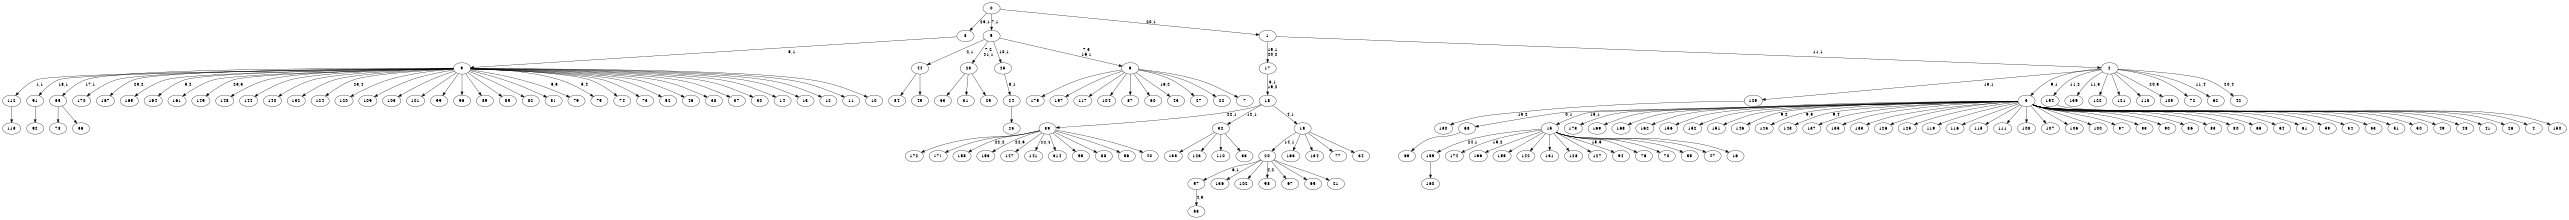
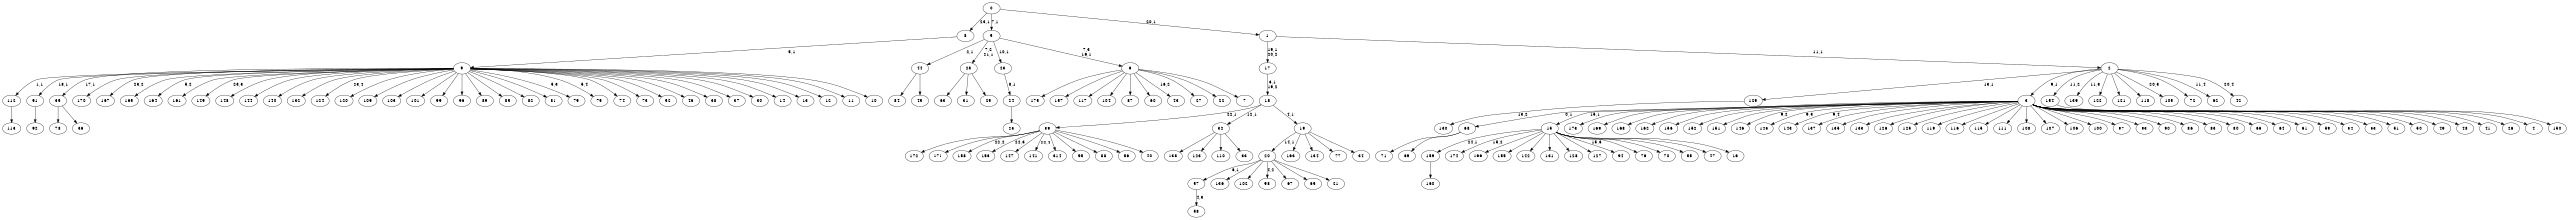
node "71": added
